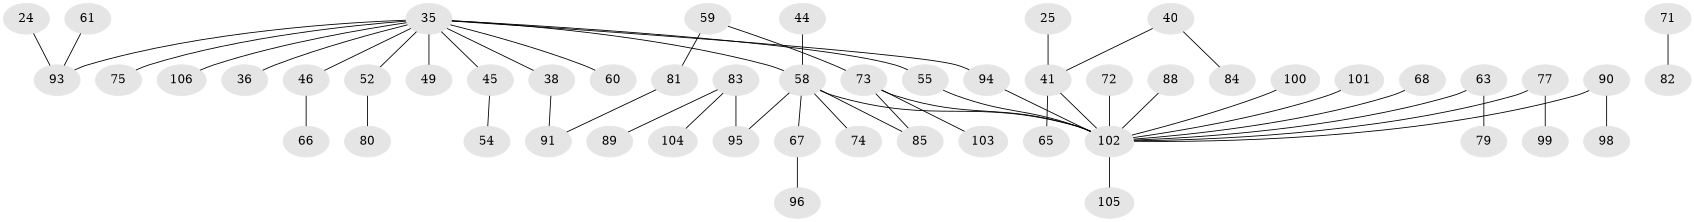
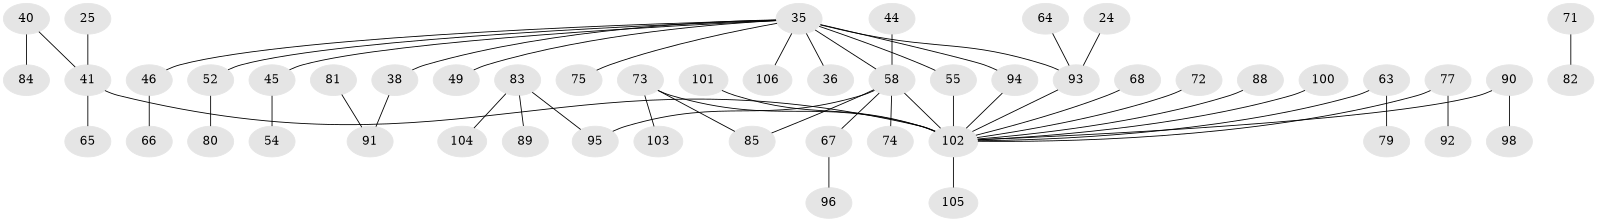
node "61": label "61" -> "64"
node "59": removed
node "60": removed
edge "93" -- "102": added
node "99": label "99" -> "92"
